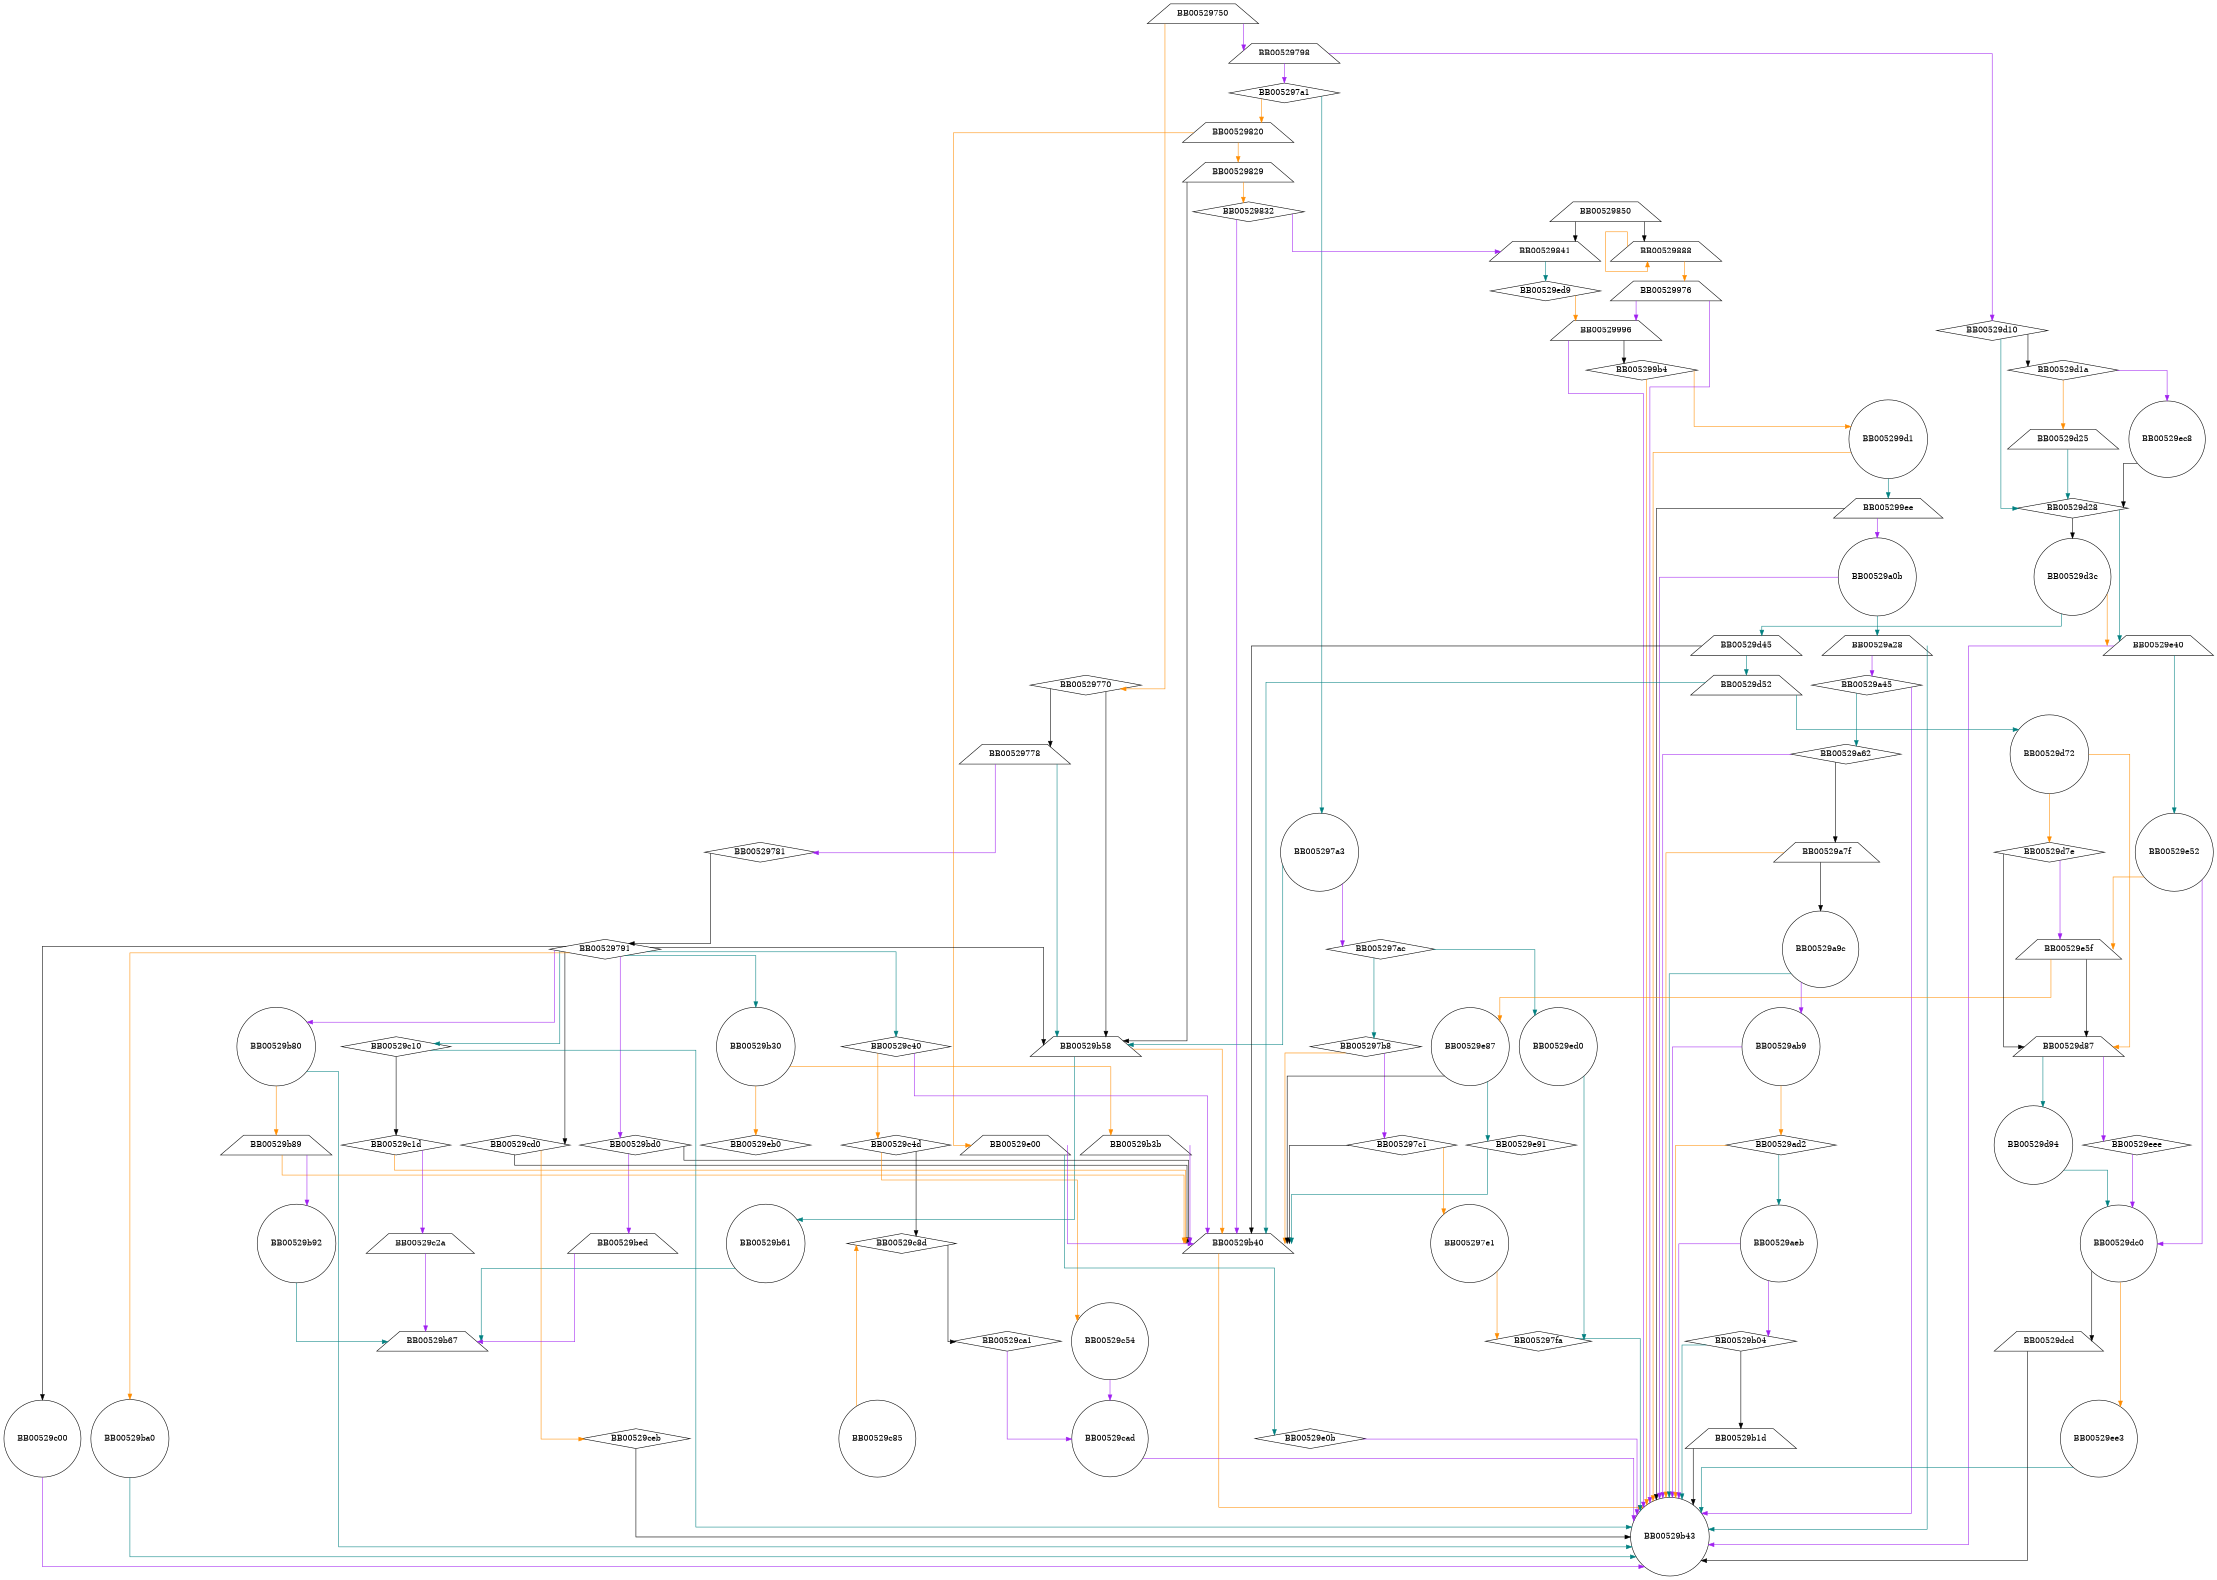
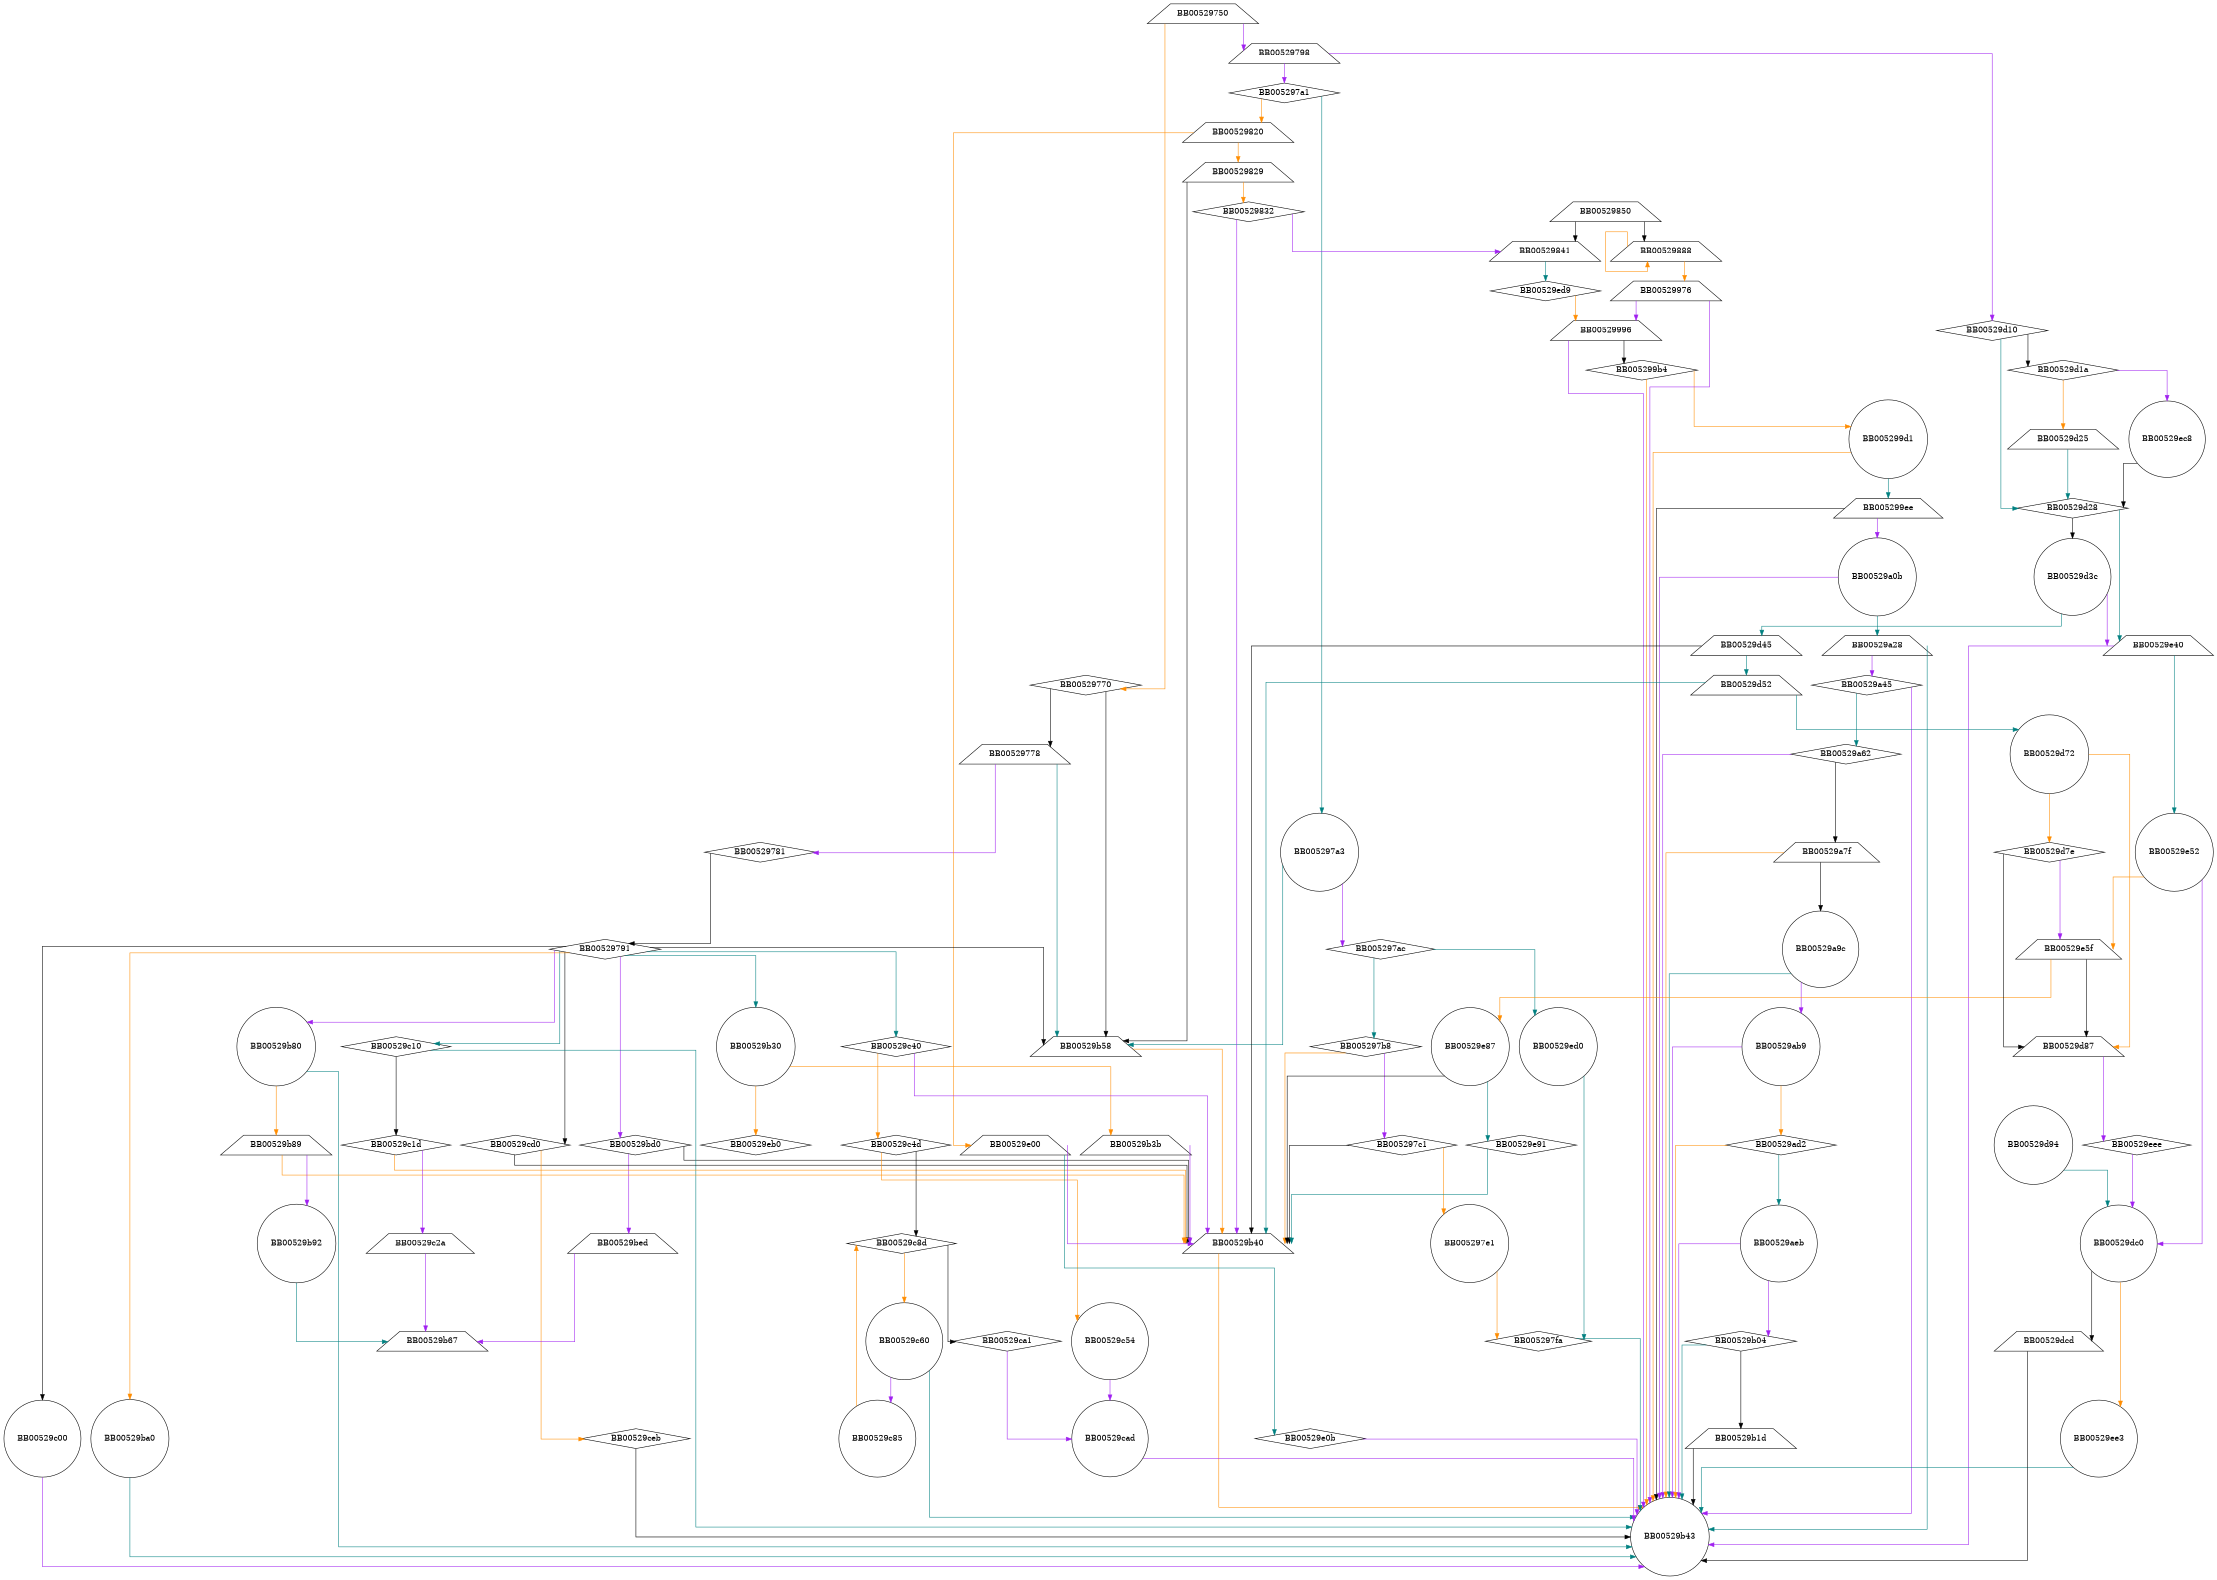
edge "BB00529d3c" -> "BB00529e40": color darkorange -> purple
edge "BB00529d87" -> "BB00529d94": removed
node "BB00529b61": removed
node "BB00529c60": added
